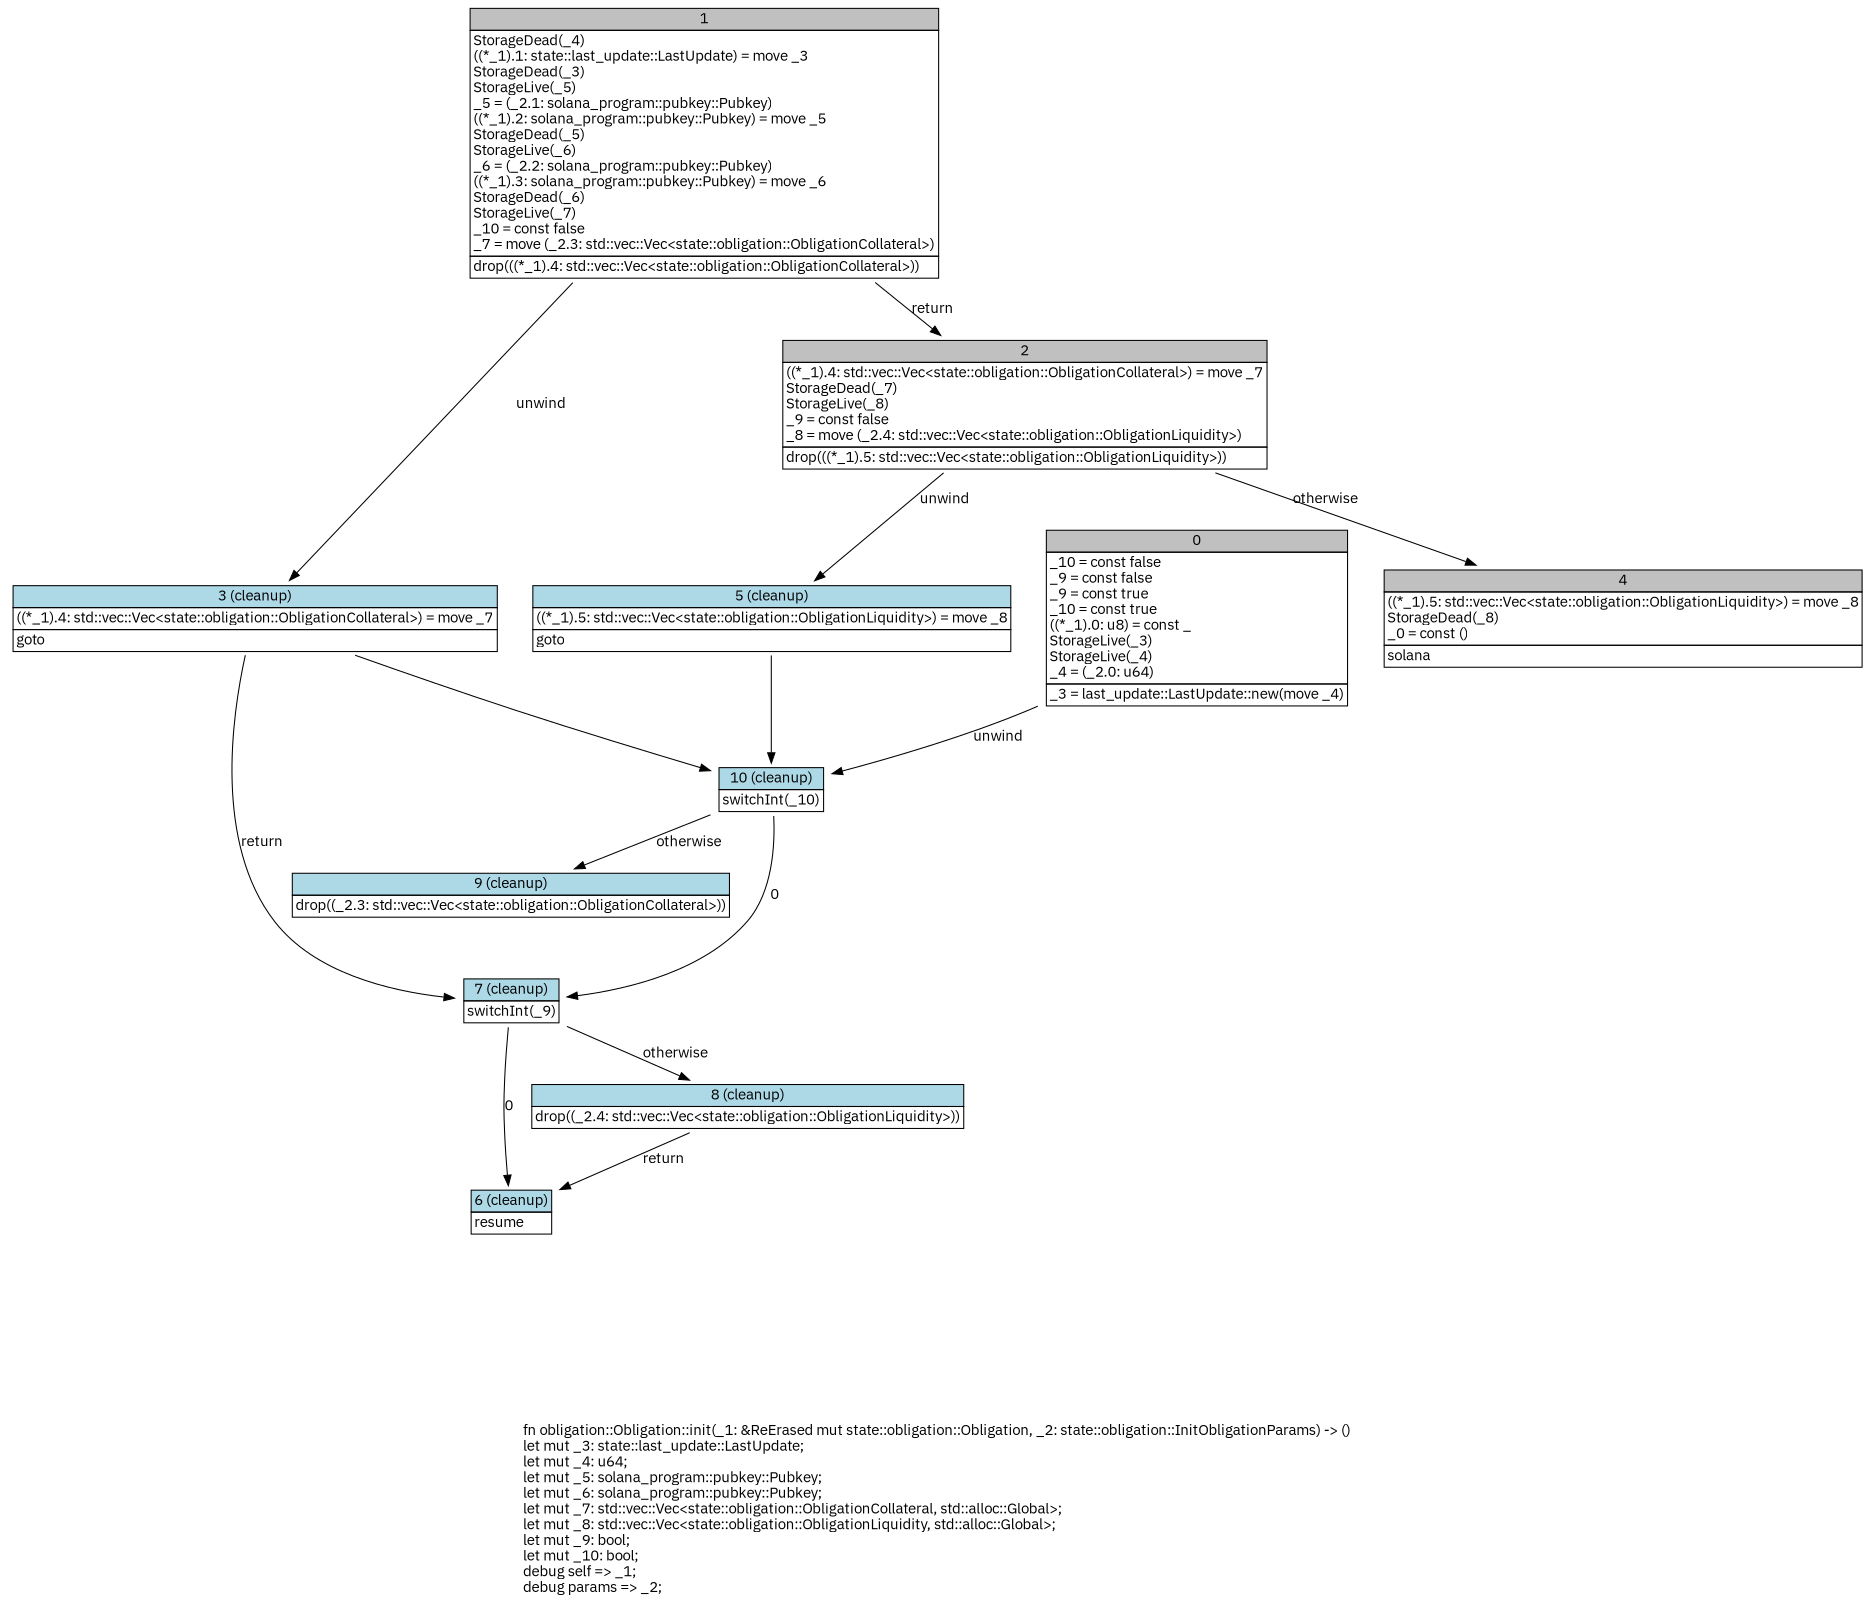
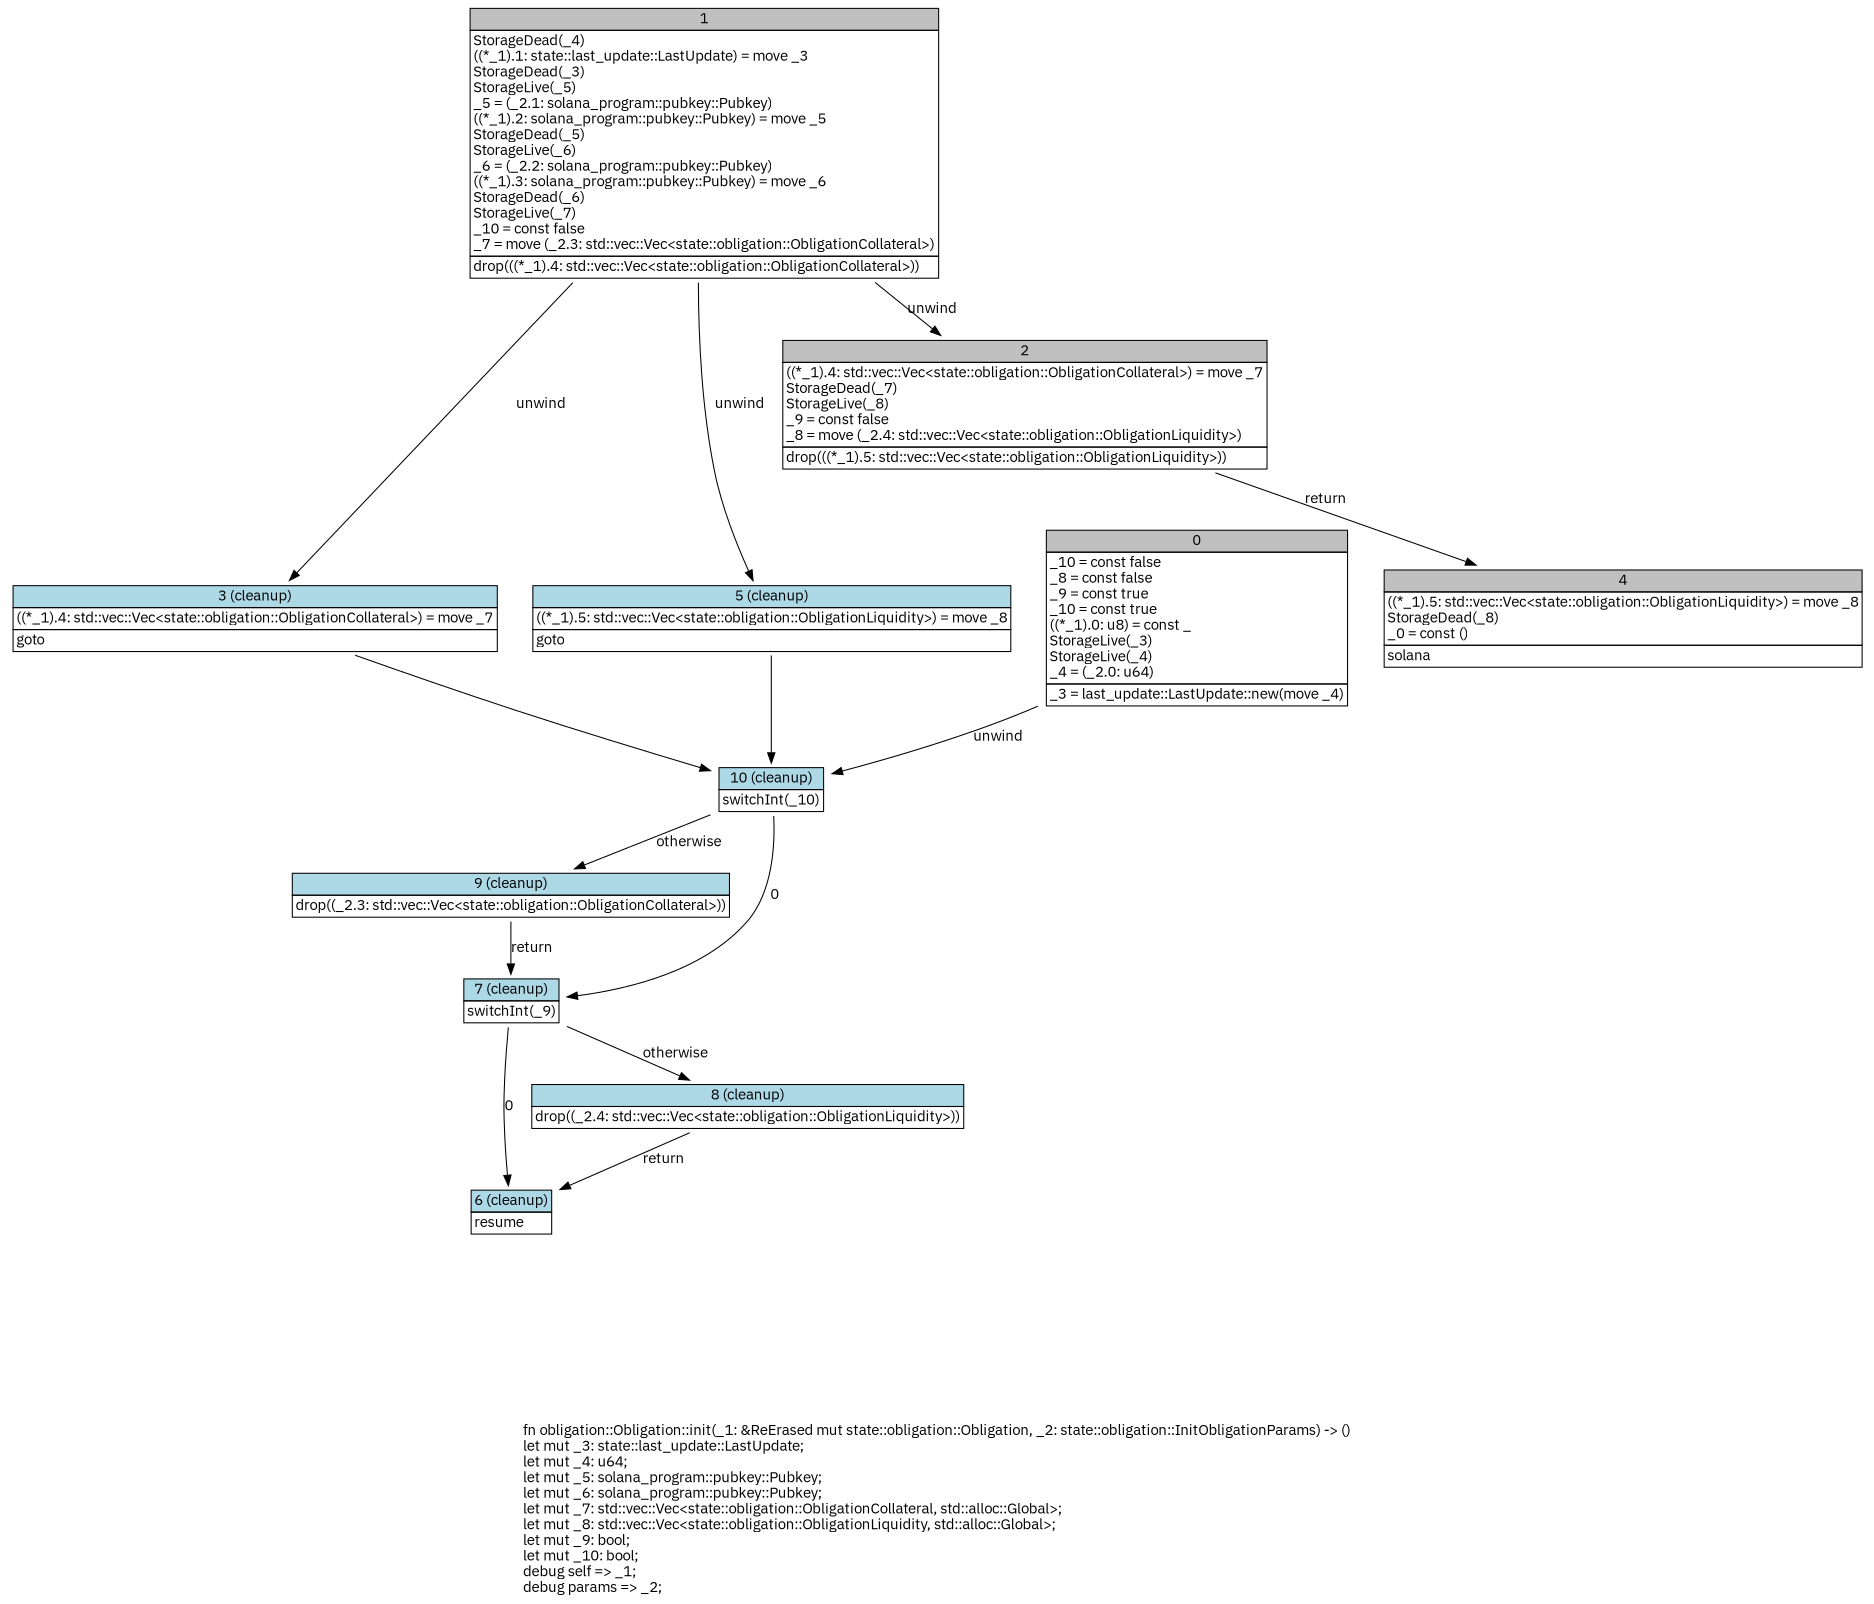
edge "1" -> "2": label "return" -> "unwind"
edge "2" -> "4": label "otherwise" -> "return"
edge "2" -> "5 (cleanup)": now "1" -> "5 (cleanup)"
node "0": text "_9 = const false" -> "_8 = const false"
edge "3 (cleanup)" -> "7 (cleanup)": now "9 (cleanup)" -> "7 (cleanup)"
